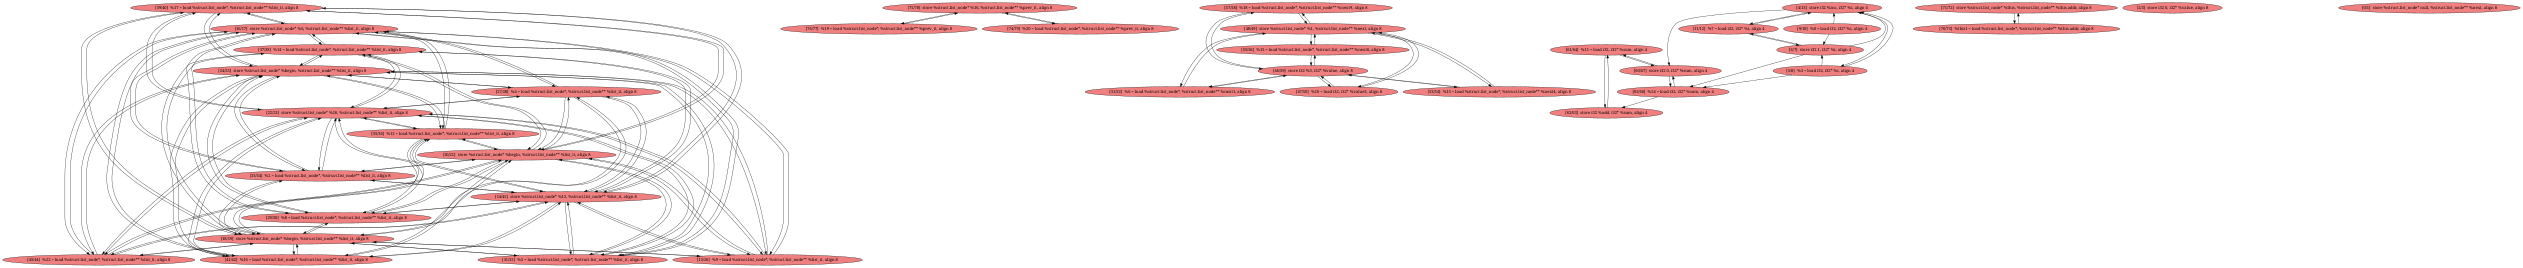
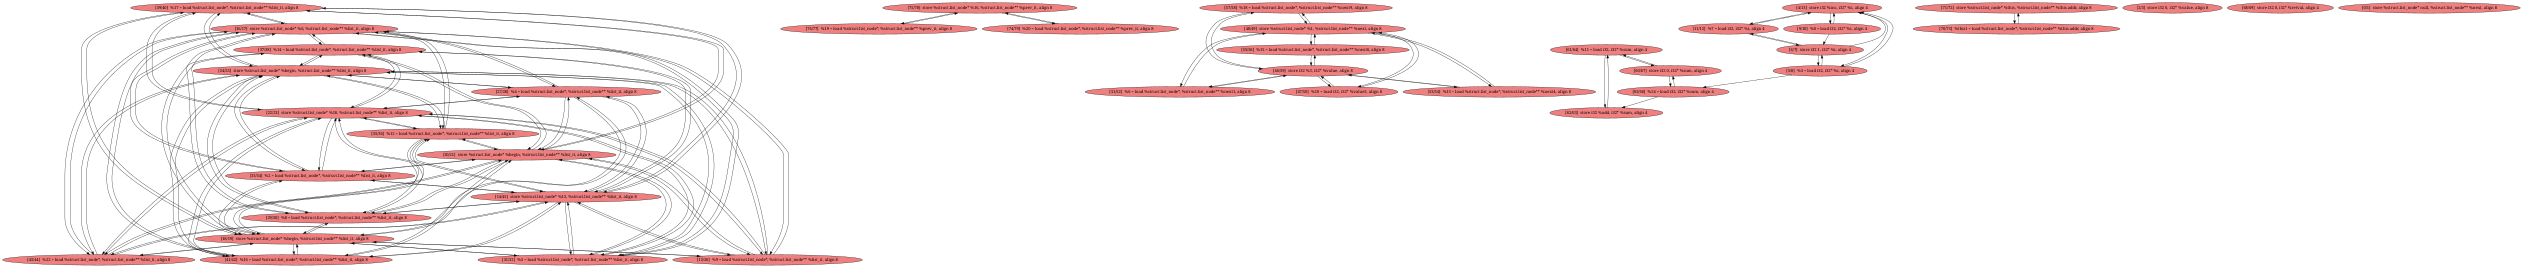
node "[68/69]  store i32 0, i32* %retval, align 4": added
edge "[4/13]  store i32 %inc, i32* %i, align 4" -> "[60/67]  store i32 0, i32* %sum, align 4": now "[4/13]  store i32 %inc, i32* %i, align 4" -> "[9/10]  %0 = load i32, i32* %i, align 4"
edge "[6/7]  store i32 1, i32* %i, align 4" -> "[65/66]  %24 = load i32, i32* %sum, align 4": now "[6/7]  store i32 1, i32* %i, align 4" -> "[5/8]  %3 = load i32, i32* %i, align 4"
